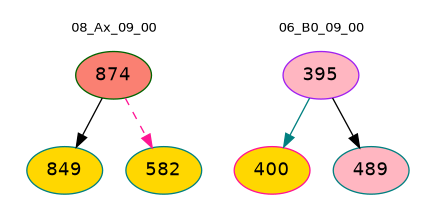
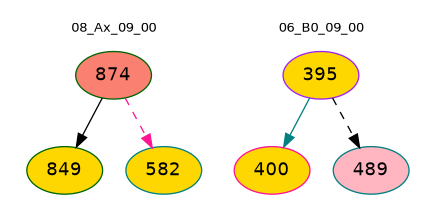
node "395": fillcolor lightpink -> gold
edge "395" -> "489": style solid -> dashed
node "849": color teal -> darkgreen
